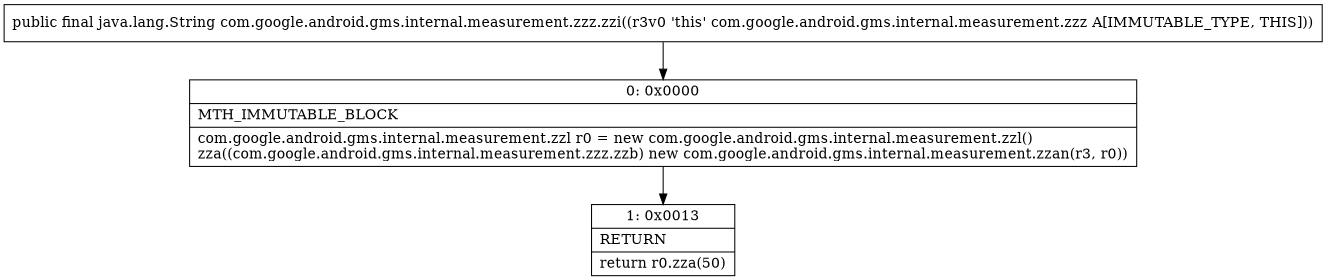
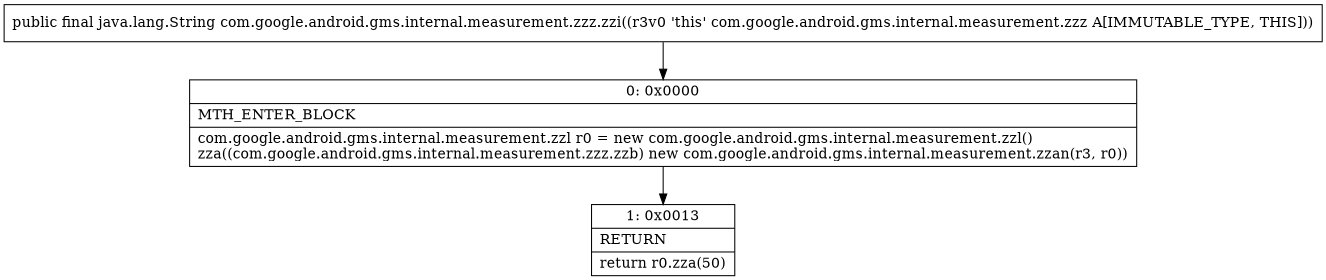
node "0: 0x0000": text "MTH_IMMUTABLE_BLOCK" -> "MTH_ENTER_BLOCK"
